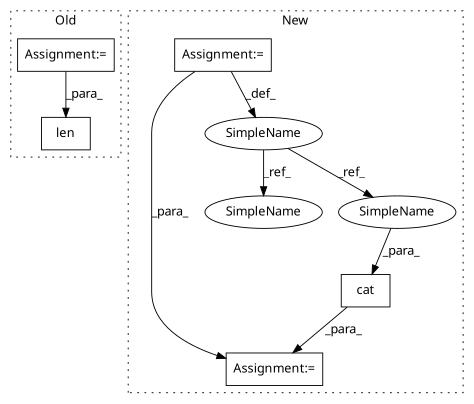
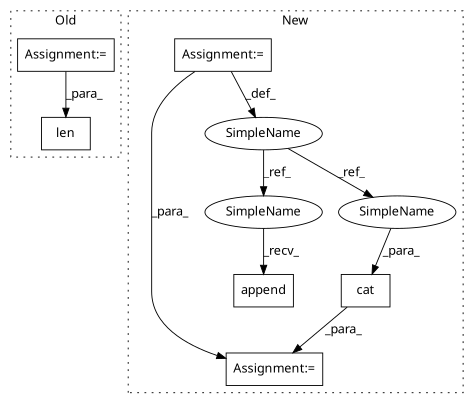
node "append": added
